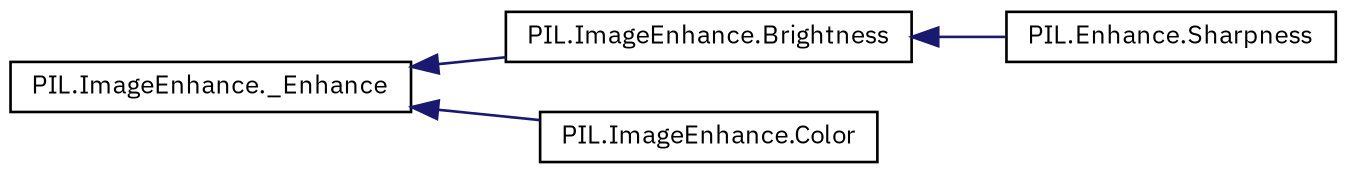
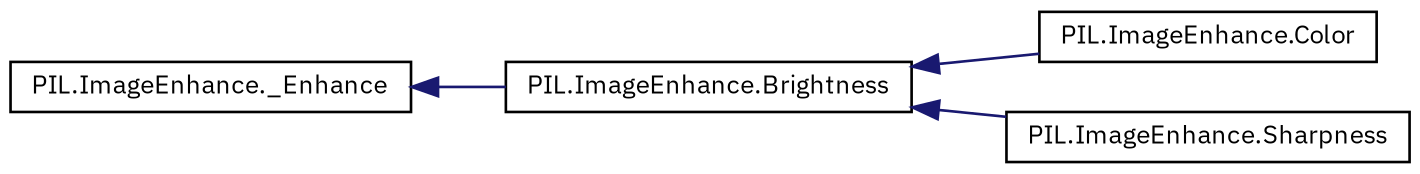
node "PIL.Enhance.Sharpness": label "PIL.Enhance.Sharpness" -> "PIL.ImageEnhance.Sharpness"
edge "PIL.ImageEnhance.Color" -> "PIL.ImageEnhance._Enhance": now "PIL.ImageEnhance.Color" -> "PIL.ImageEnhance.Brightness"
